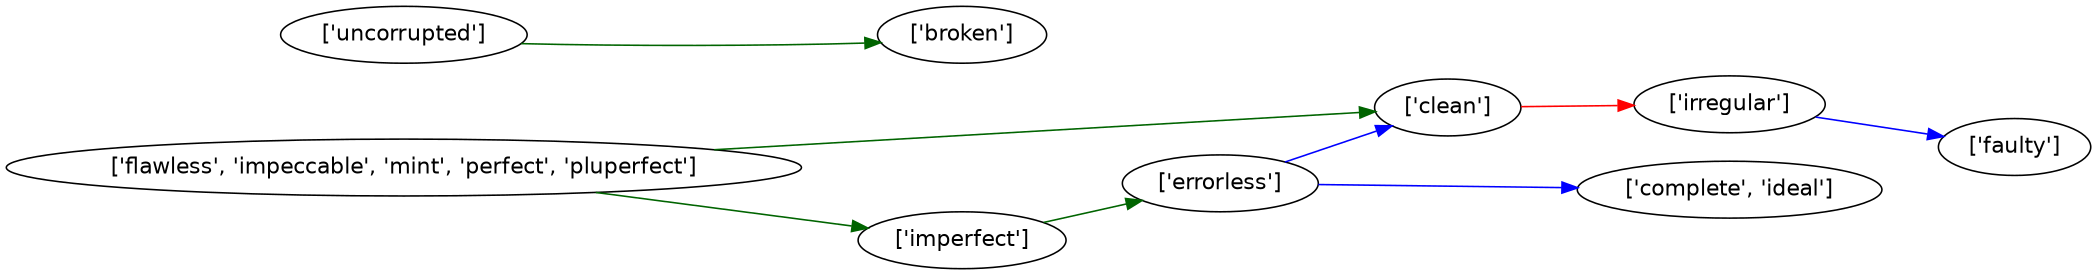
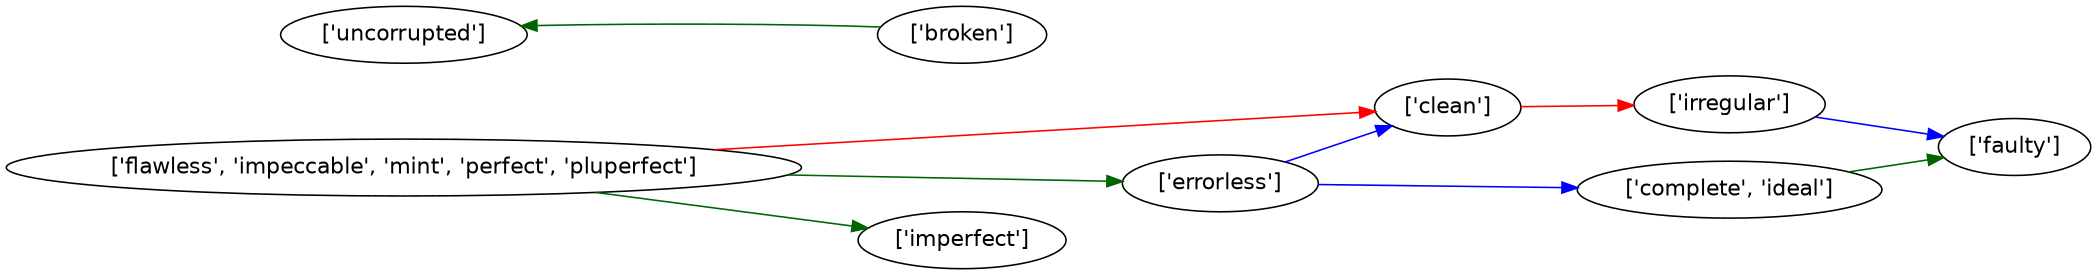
edge "['uncorrupted']" -> "['broken']": reversed
edge "['flawless', 'impeccable', 'mint', 'perfect', 'pluperfect']" -> "['clean']": color darkgreen -> red
edge "['complete', 'ideal']" -> "['faulty']": added
edge "['imperfect']" -> "['errorless']": now "['flawless', 'impeccable', 'mint', 'perfect', 'pluperfect']" -> "['errorless']"
